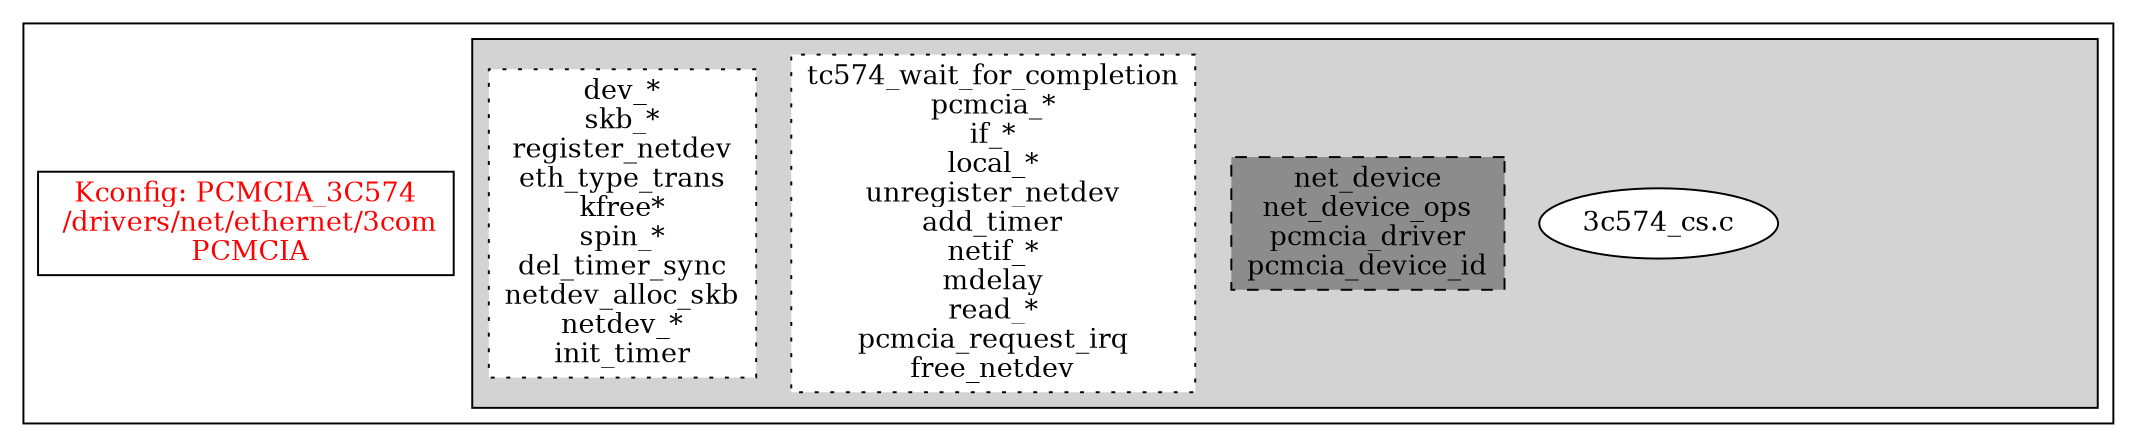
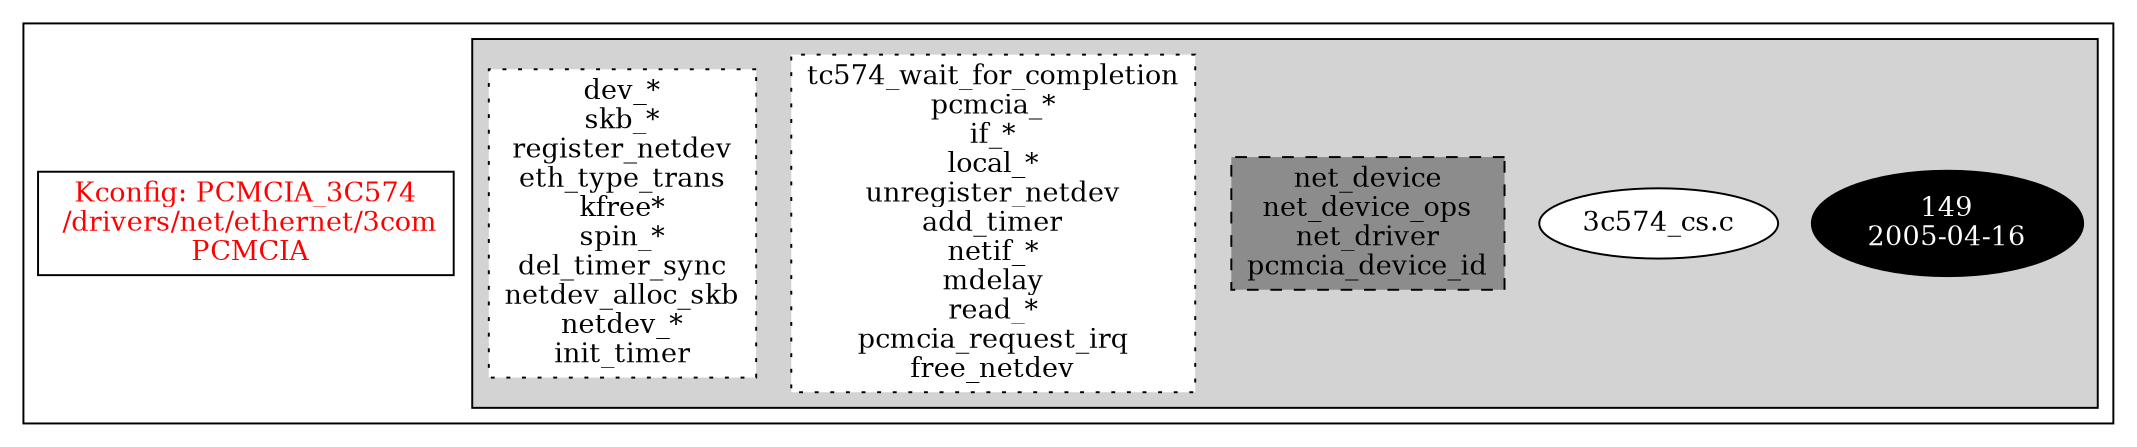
node "net_device net_device_ops pcmcia_driver pcmcia_device_id": label "net_device net_device_ops pcmcia_driver pcmcia_device_id" -> "net_device net_device_ops net_driver pcmcia_device_id"
node "149 2005-04-16": added
